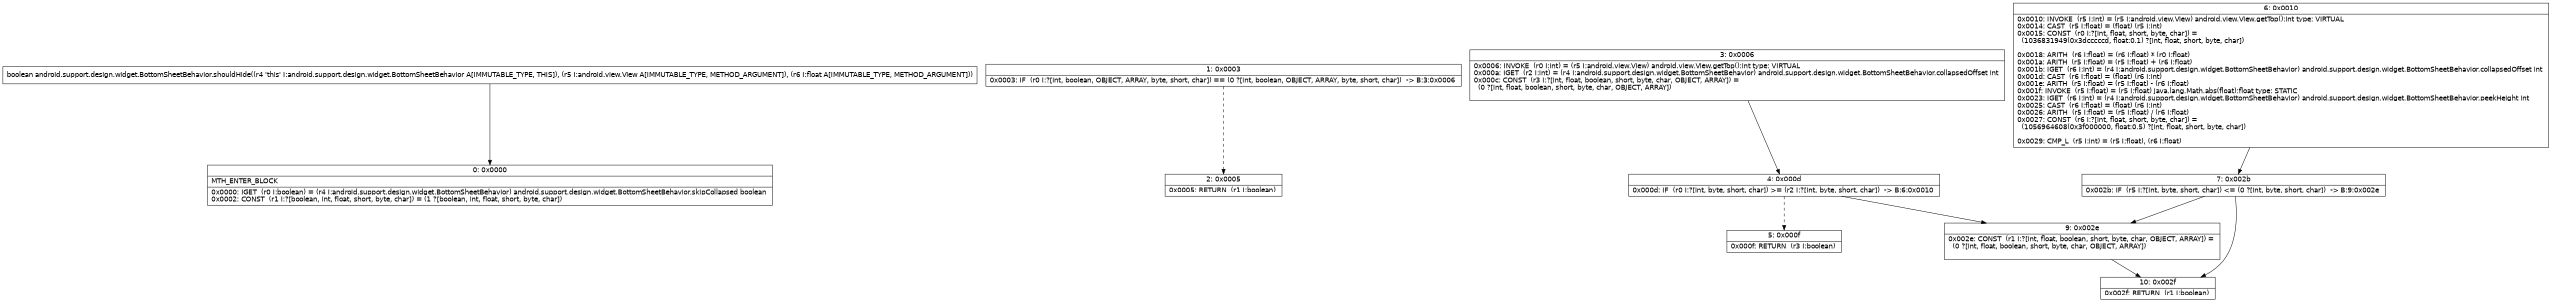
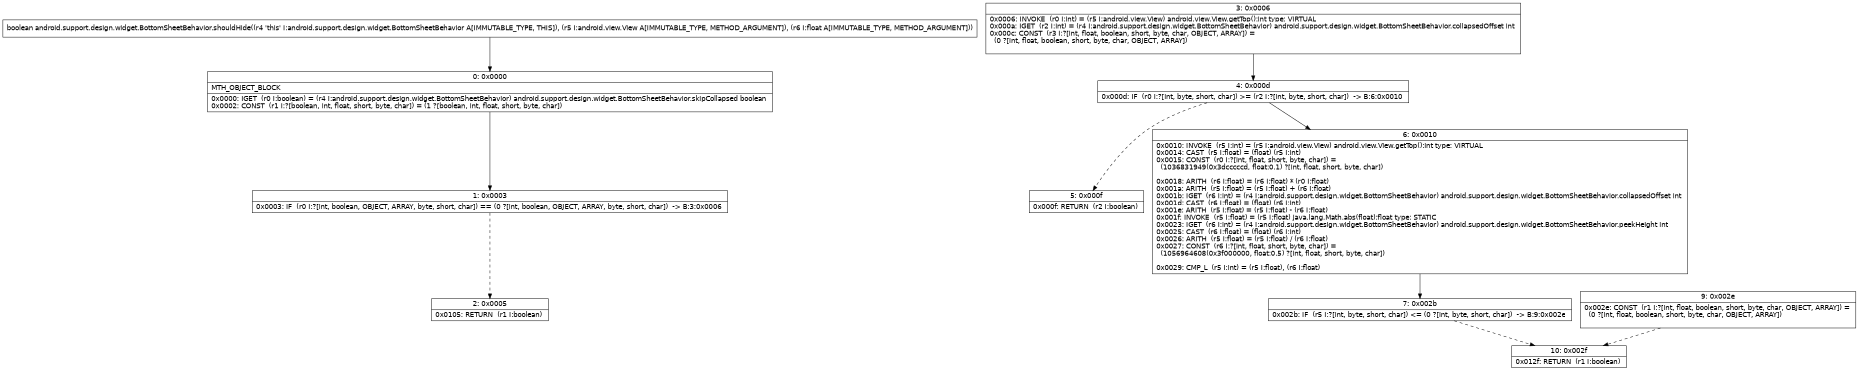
edge "0: 0x0000" -> "1: 0x0003": added
node "0: 0x0000": text "MTH_ENTER_BLOCK" -> "MTH_OBJECT_BLOCK"
node "2: 0x0005": text "0x0005: RETURN  (r1 I:boolean)" -> "0x0105: RETURN  (r1 I:boolean)"
edge "4: 0x000d" -> "9: 0x002e": now "4: 0x000d" -> "6: 0x0010"
edge "7: 0x002b" -> "9: 0x002e": removed
edge "7: 0x002b" -> "10: 0x002f": style solid -> dashed
node "5: 0x000f": text "0x000f: RETURN  (r3 I:boolean)" -> "0x000f: RETURN  (r2 I:boolean)"
edge "9: 0x002e" -> "10: 0x002f": style solid -> dashed
node "10: 0x002f": text "0x002f: RETURN  (r1 I:boolean)" -> "0x012f: RETURN  (r1 I:boolean)"
